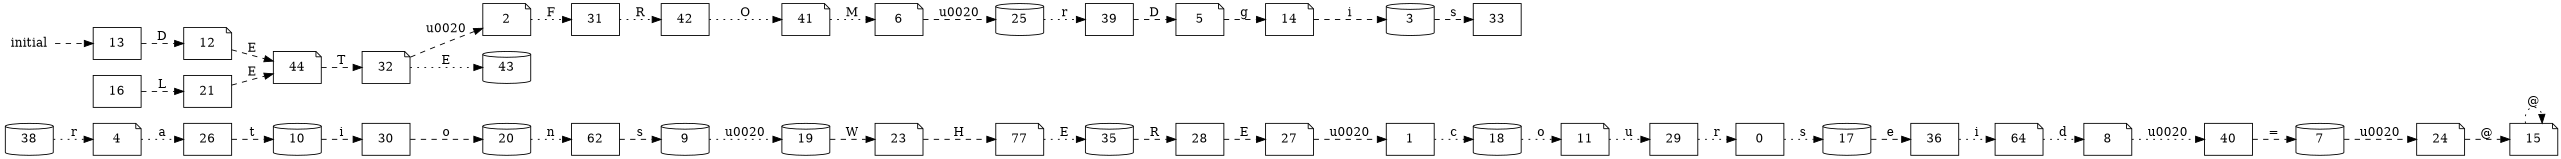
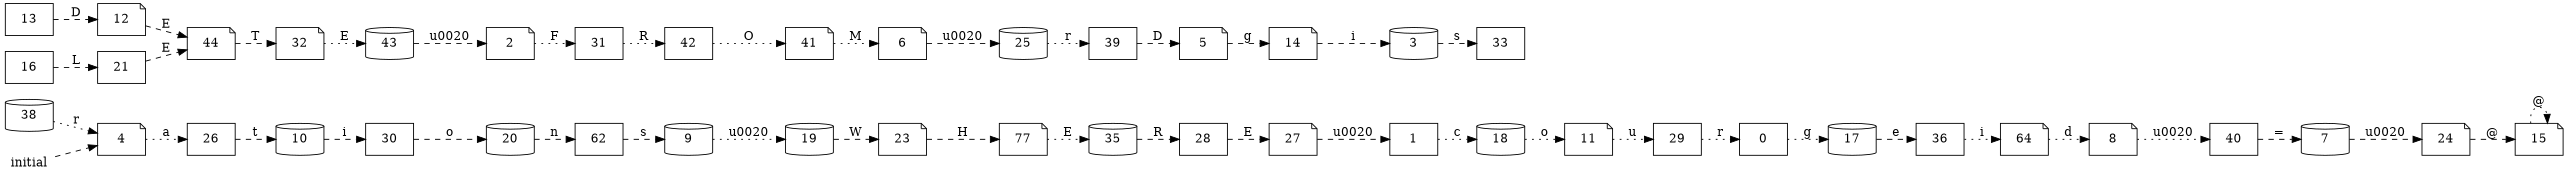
edge "initial" -> "13": now "initial" -> "4"
edge "32" -> "2": now "43" -> "2"
edge "0" -> "17": label "s" -> "g"
edge "20" -> "62": style dotted -> dashed
